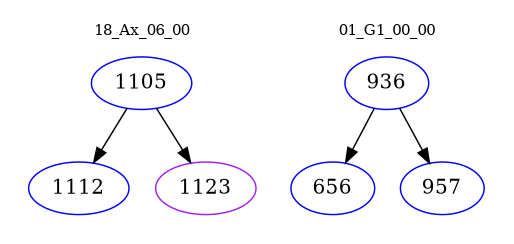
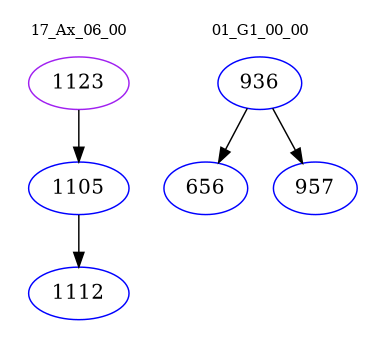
cluster "18_Ax_06_00": label "18_Ax_06_00" -> "17_Ax_06_00"
edge "1105" -> "1123": reversed
